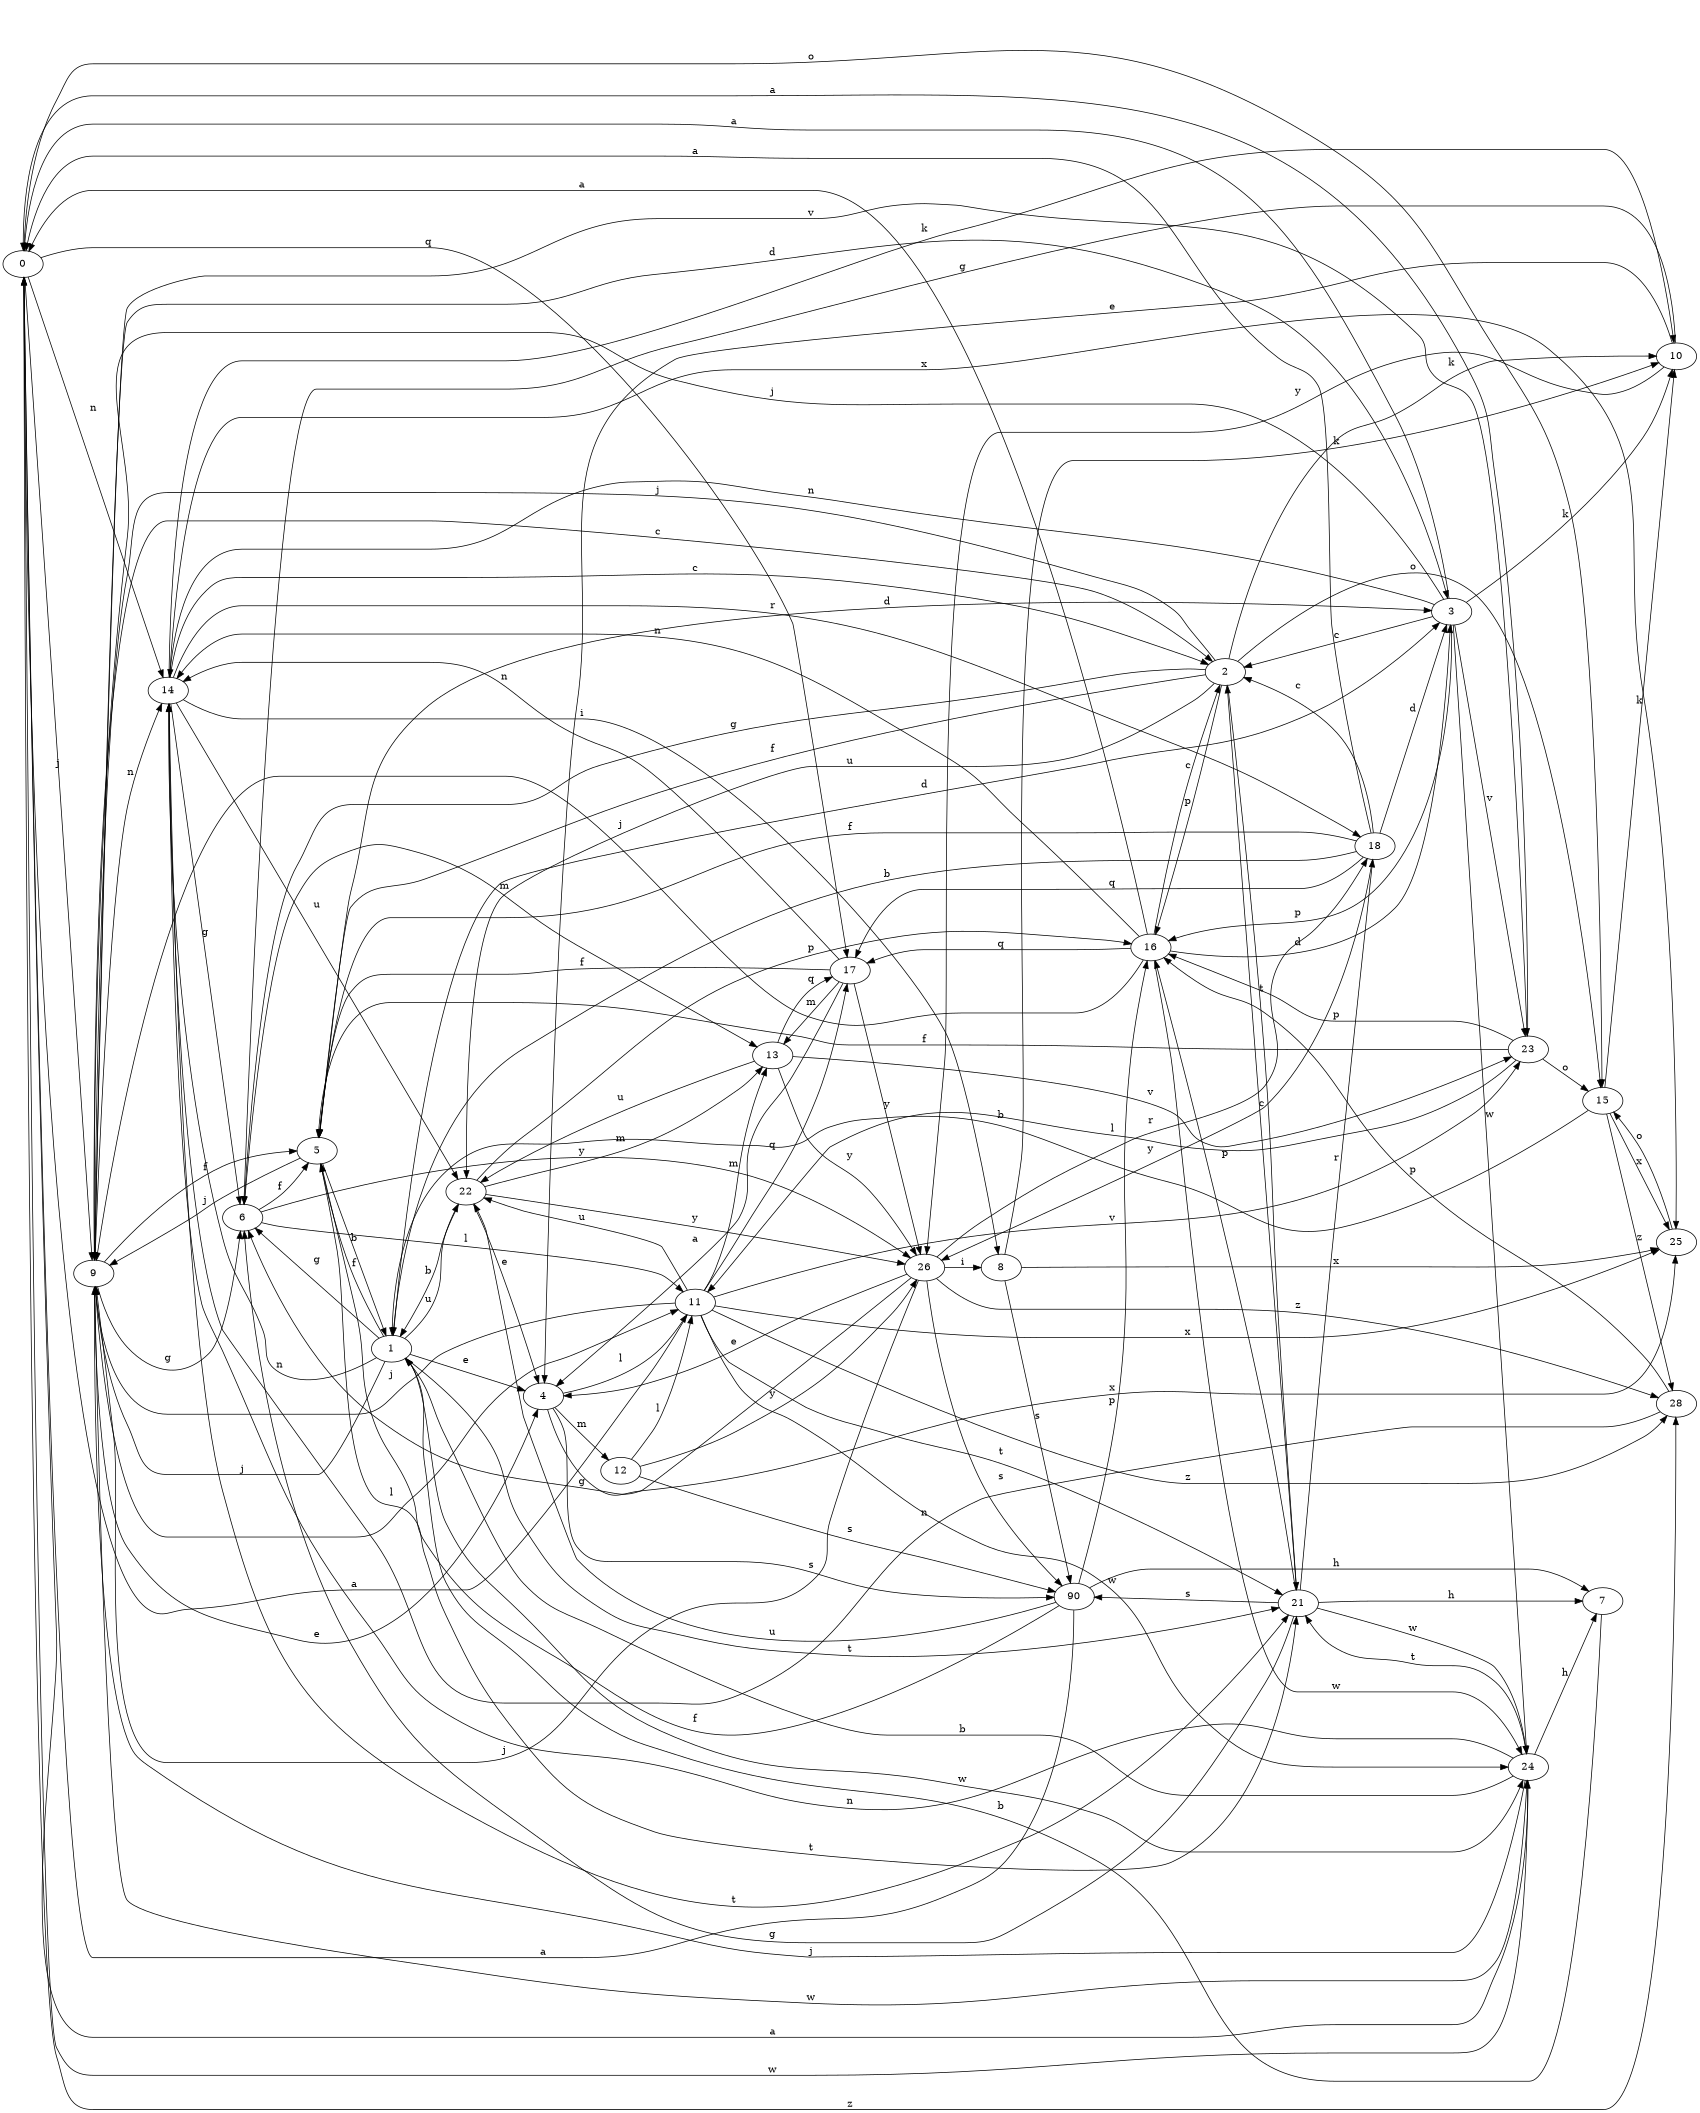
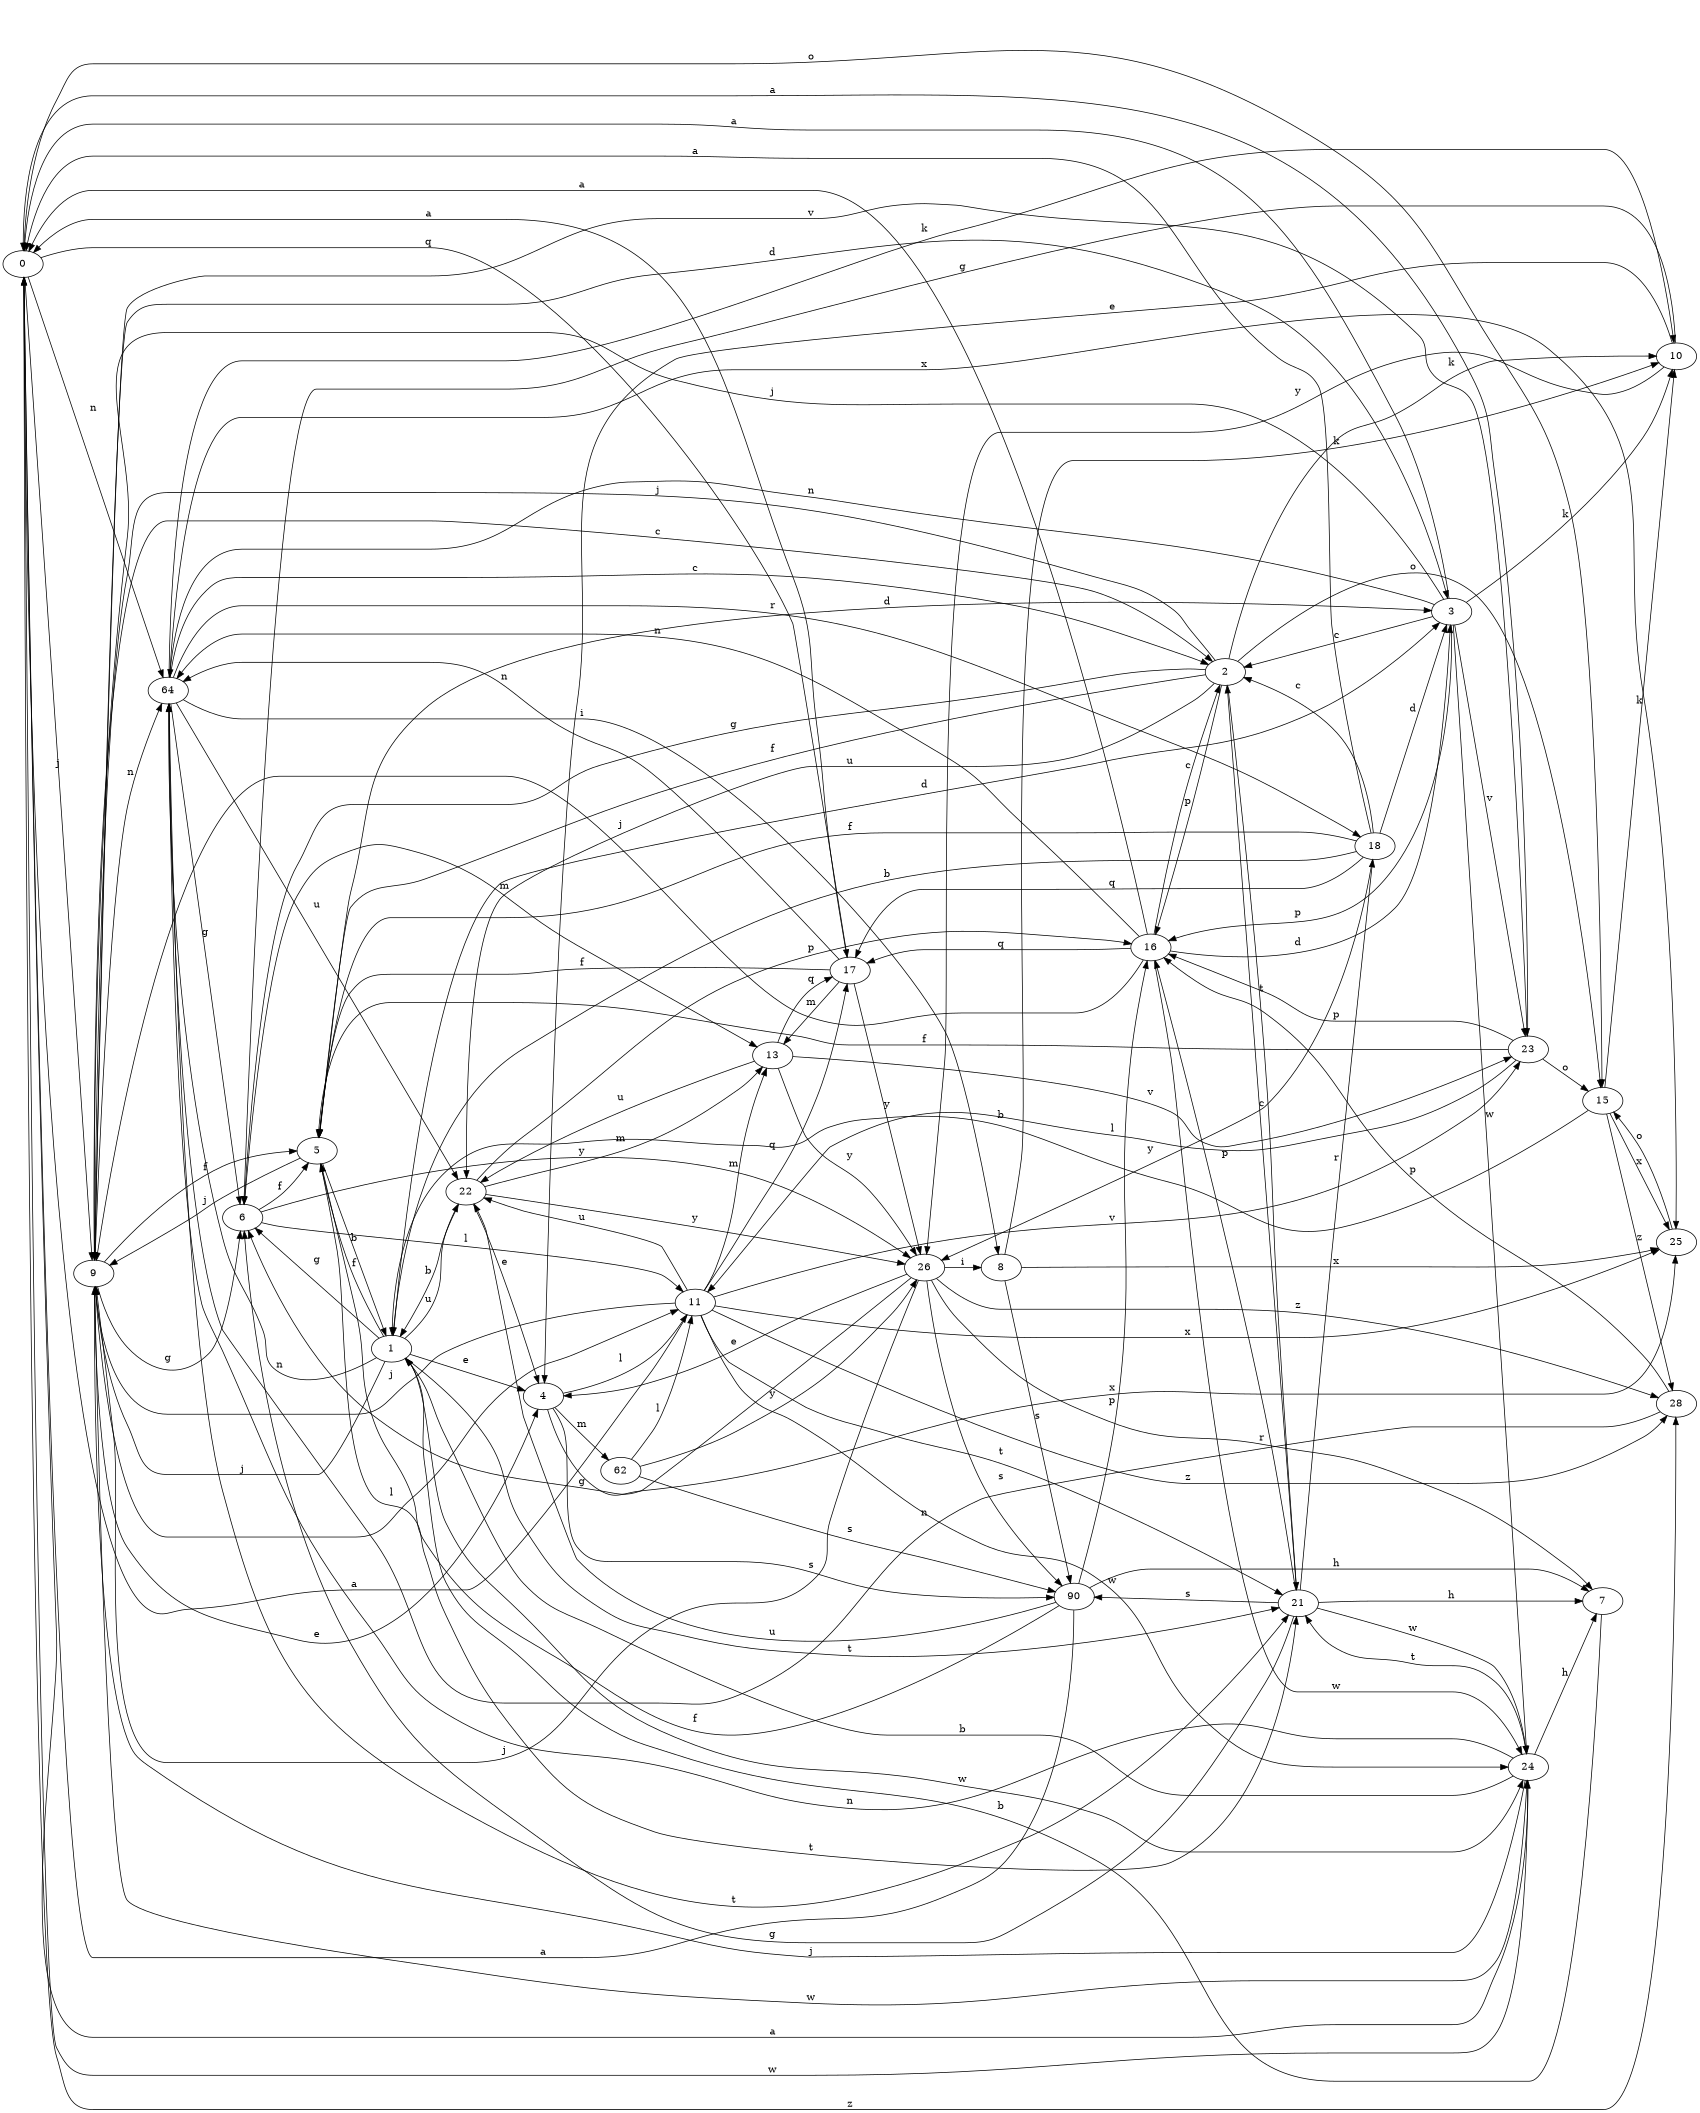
node "14": label "14" -> "64"
edge "26" -> "18": now "26" -> "7"
edge "17" -> "4": now "17" -> "0"
node "12": label "12" -> "62"
